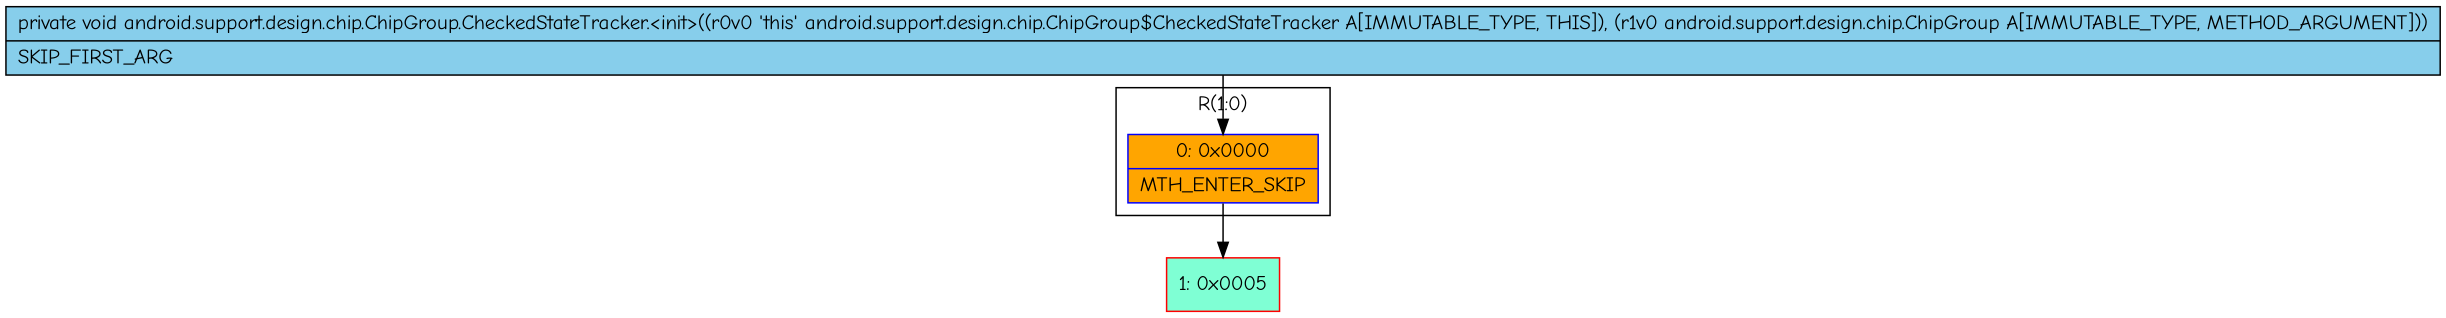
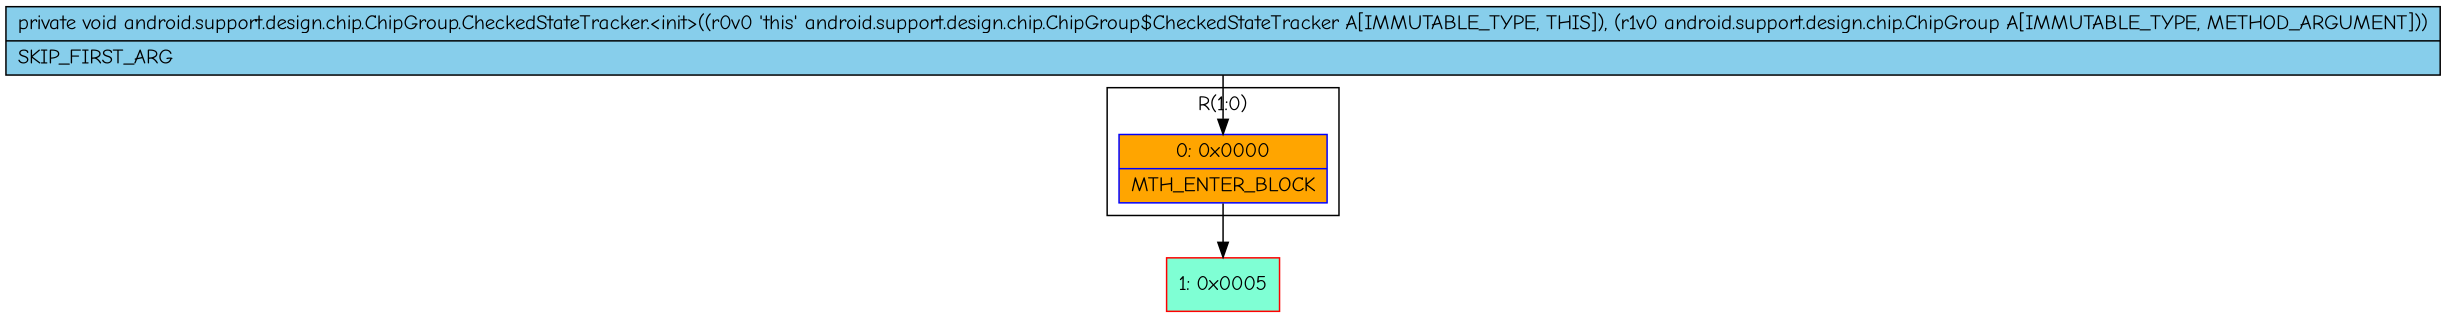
node "0: 0x0000": text "MTH_ENTER_SKIP" -> "MTH_ENTER_BLOCK"
